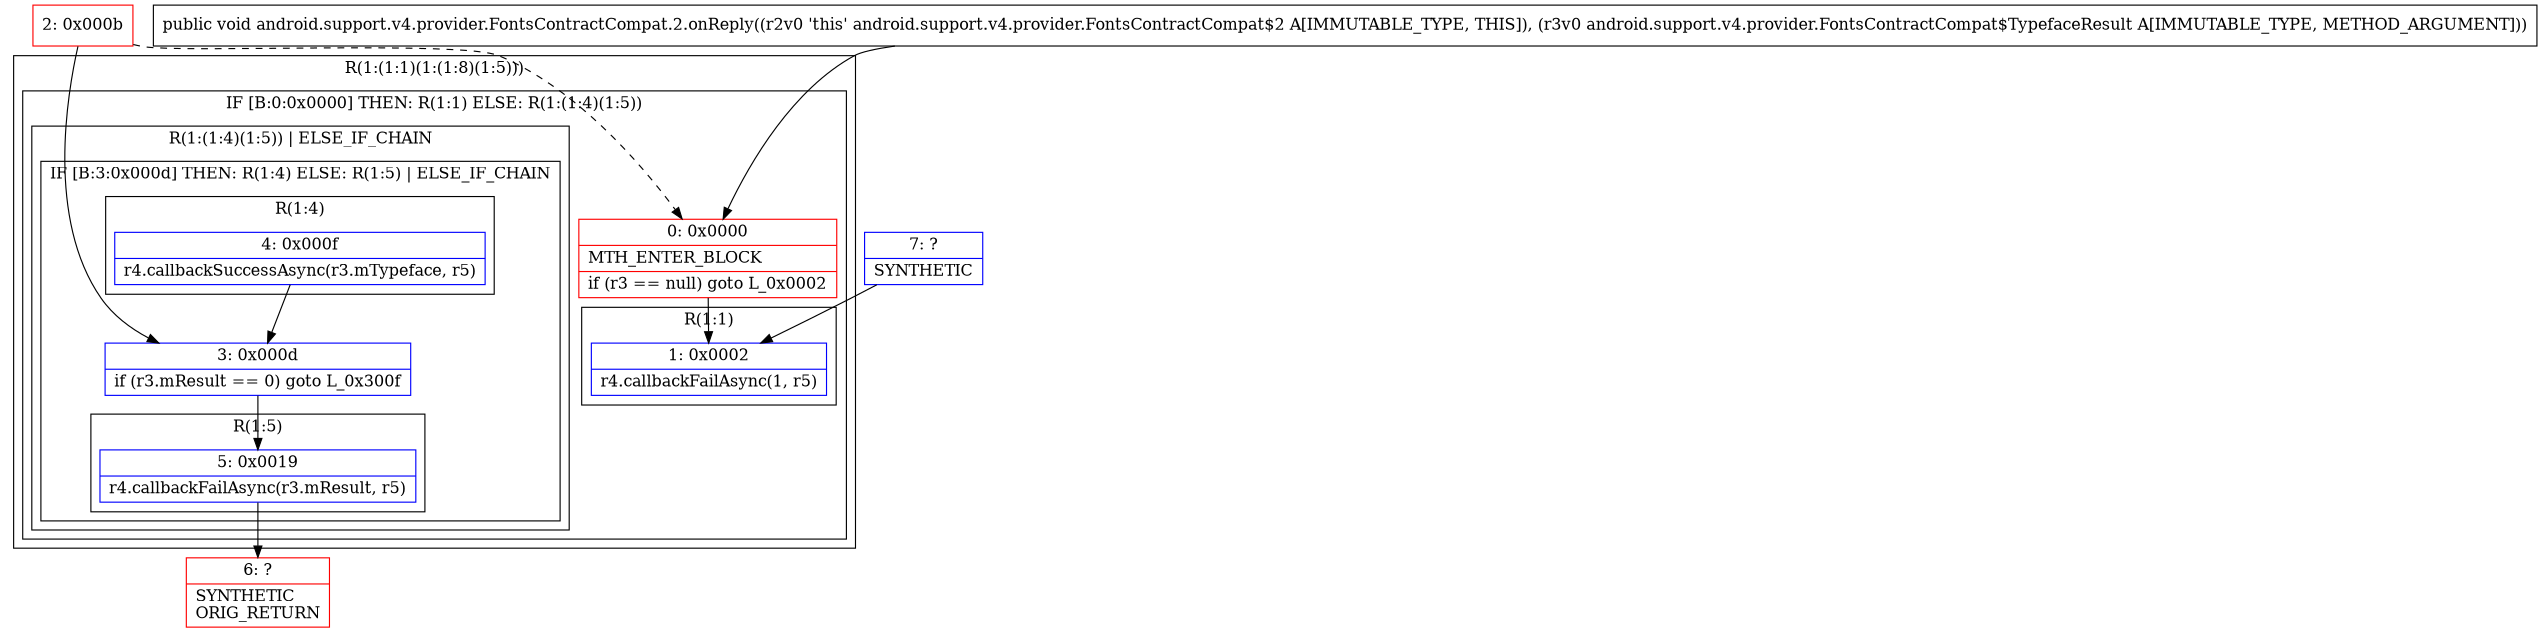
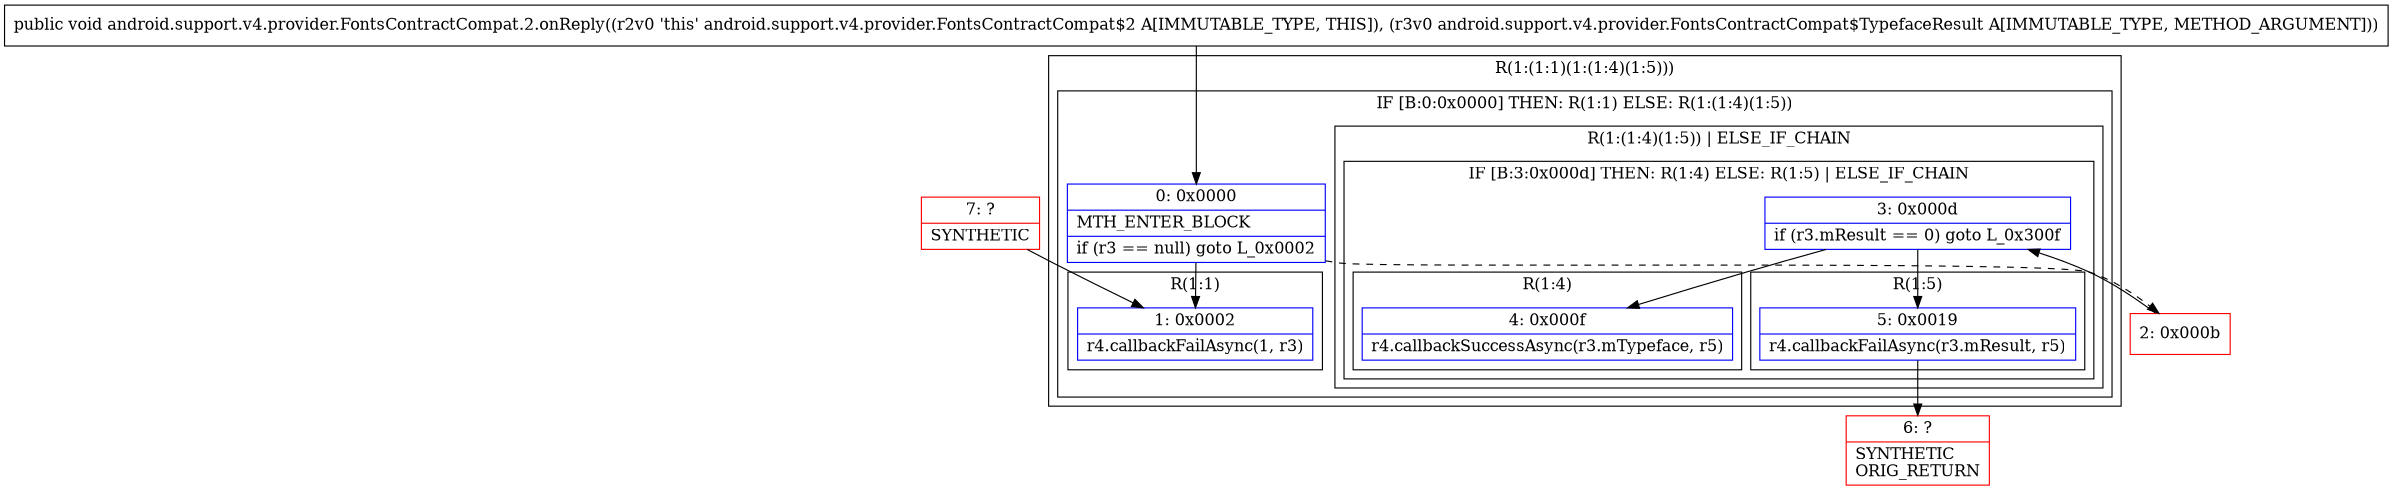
edge "2: 0x000b" -> "0: 0x0000": reversed
cluster "R(1:(1:1)(1:(1:8)(1:5)))": label "R(1:(1:1)(1:(1:8)(1:5)))" -> "R(1:(1:1)(1:(1:4)(1:5)))"
node "0: 0x0000": color red -> blue
node "7: ?": color blue -> red
edge "4: 0x000f" -> "3: 0x000d": reversed
node "1: 0x0002": text "r4.callbackFailAsync(1, r5)" -> "r4.callbackFailAsync(1, r3)"
